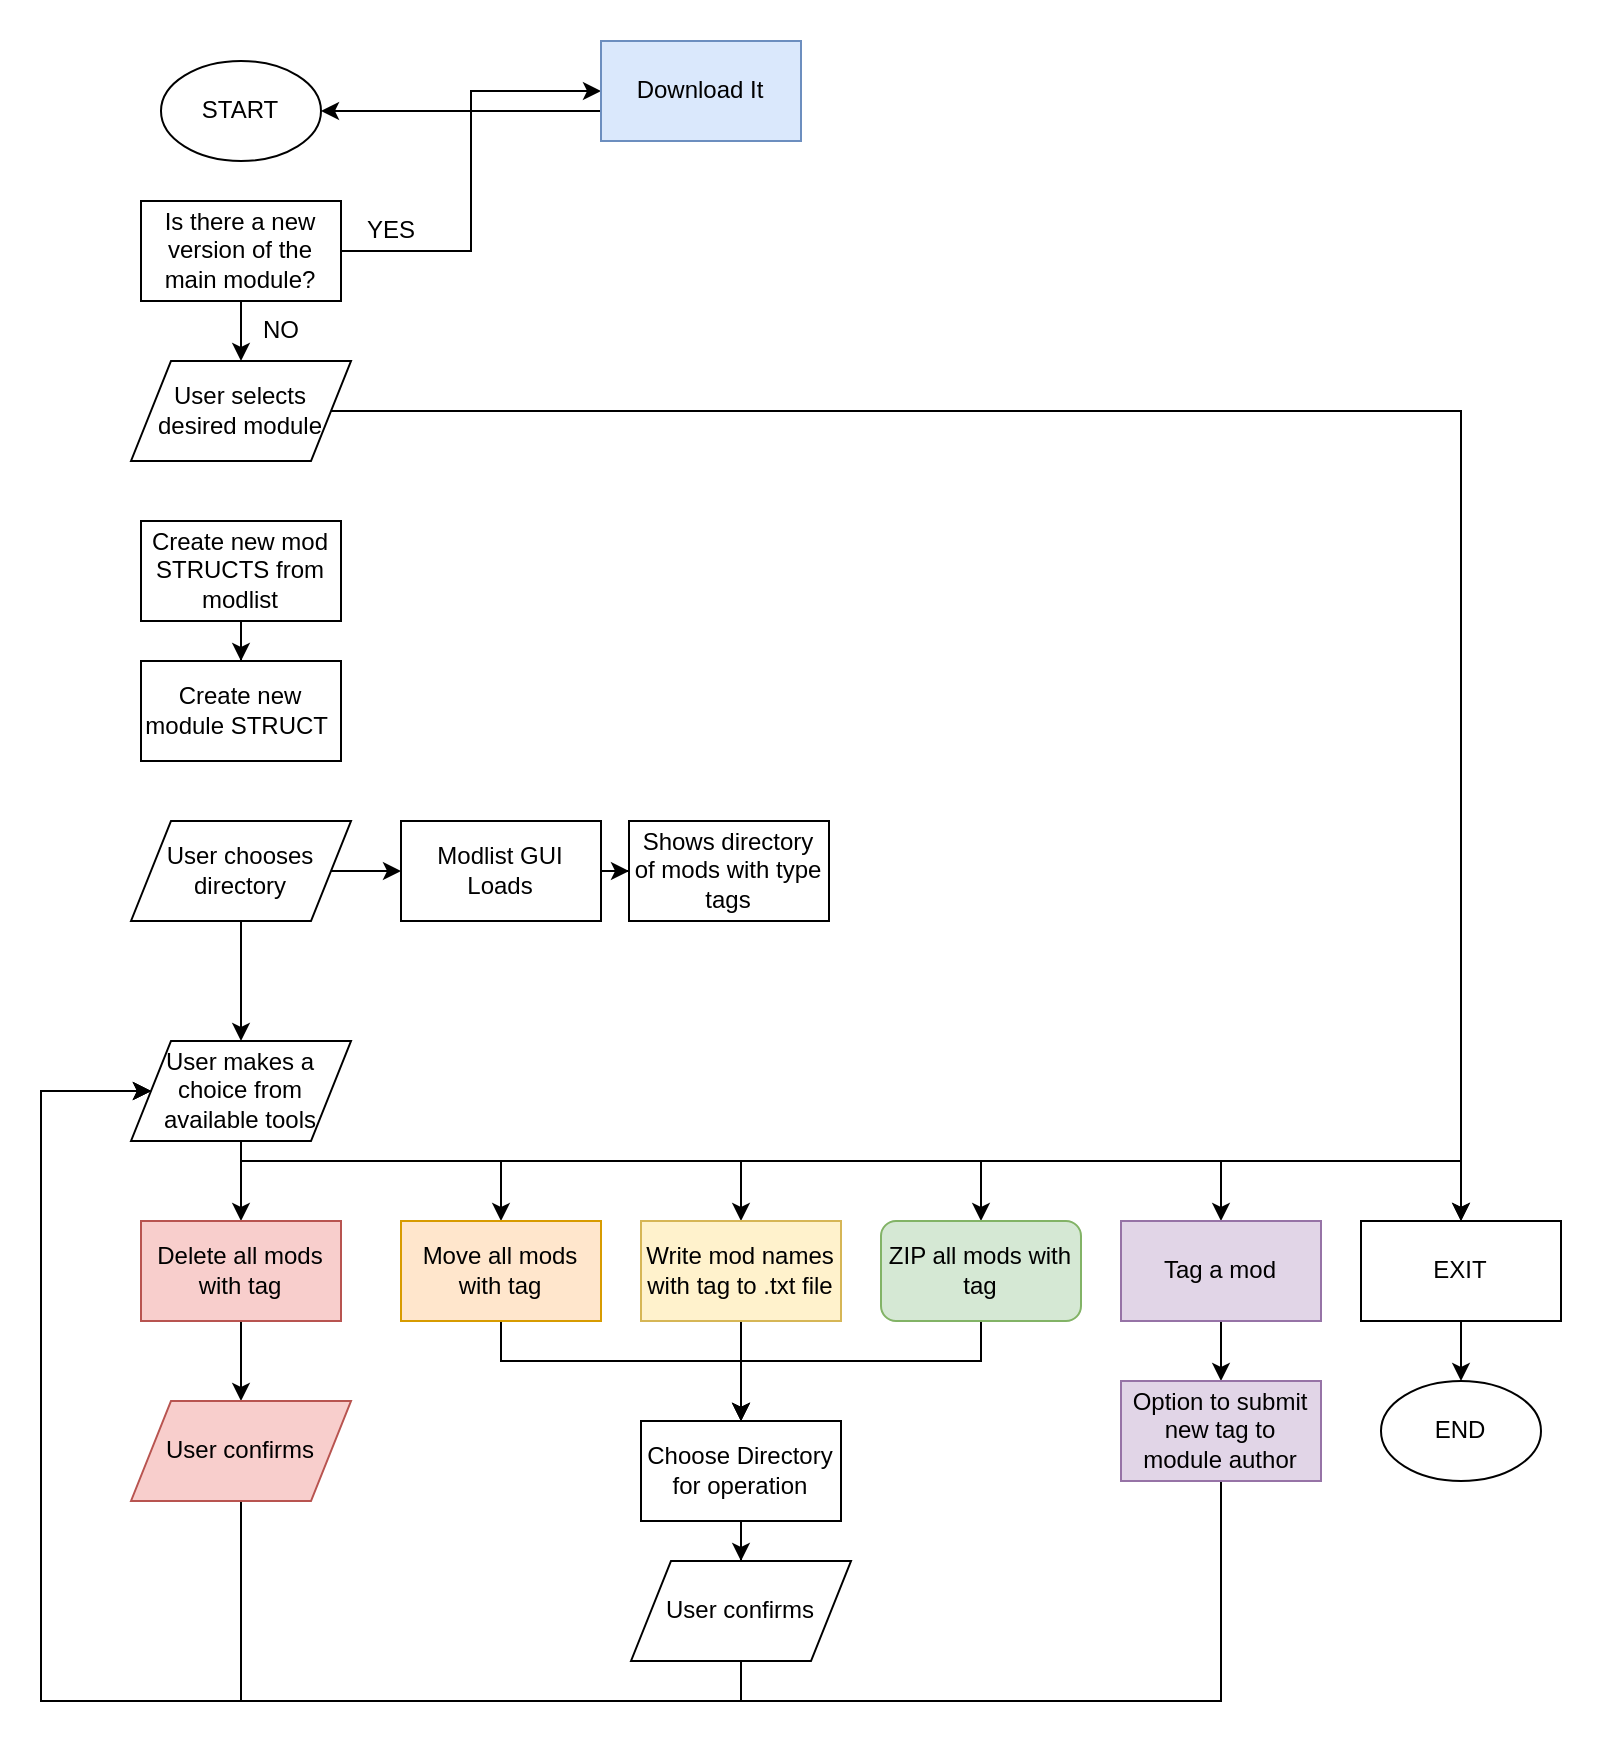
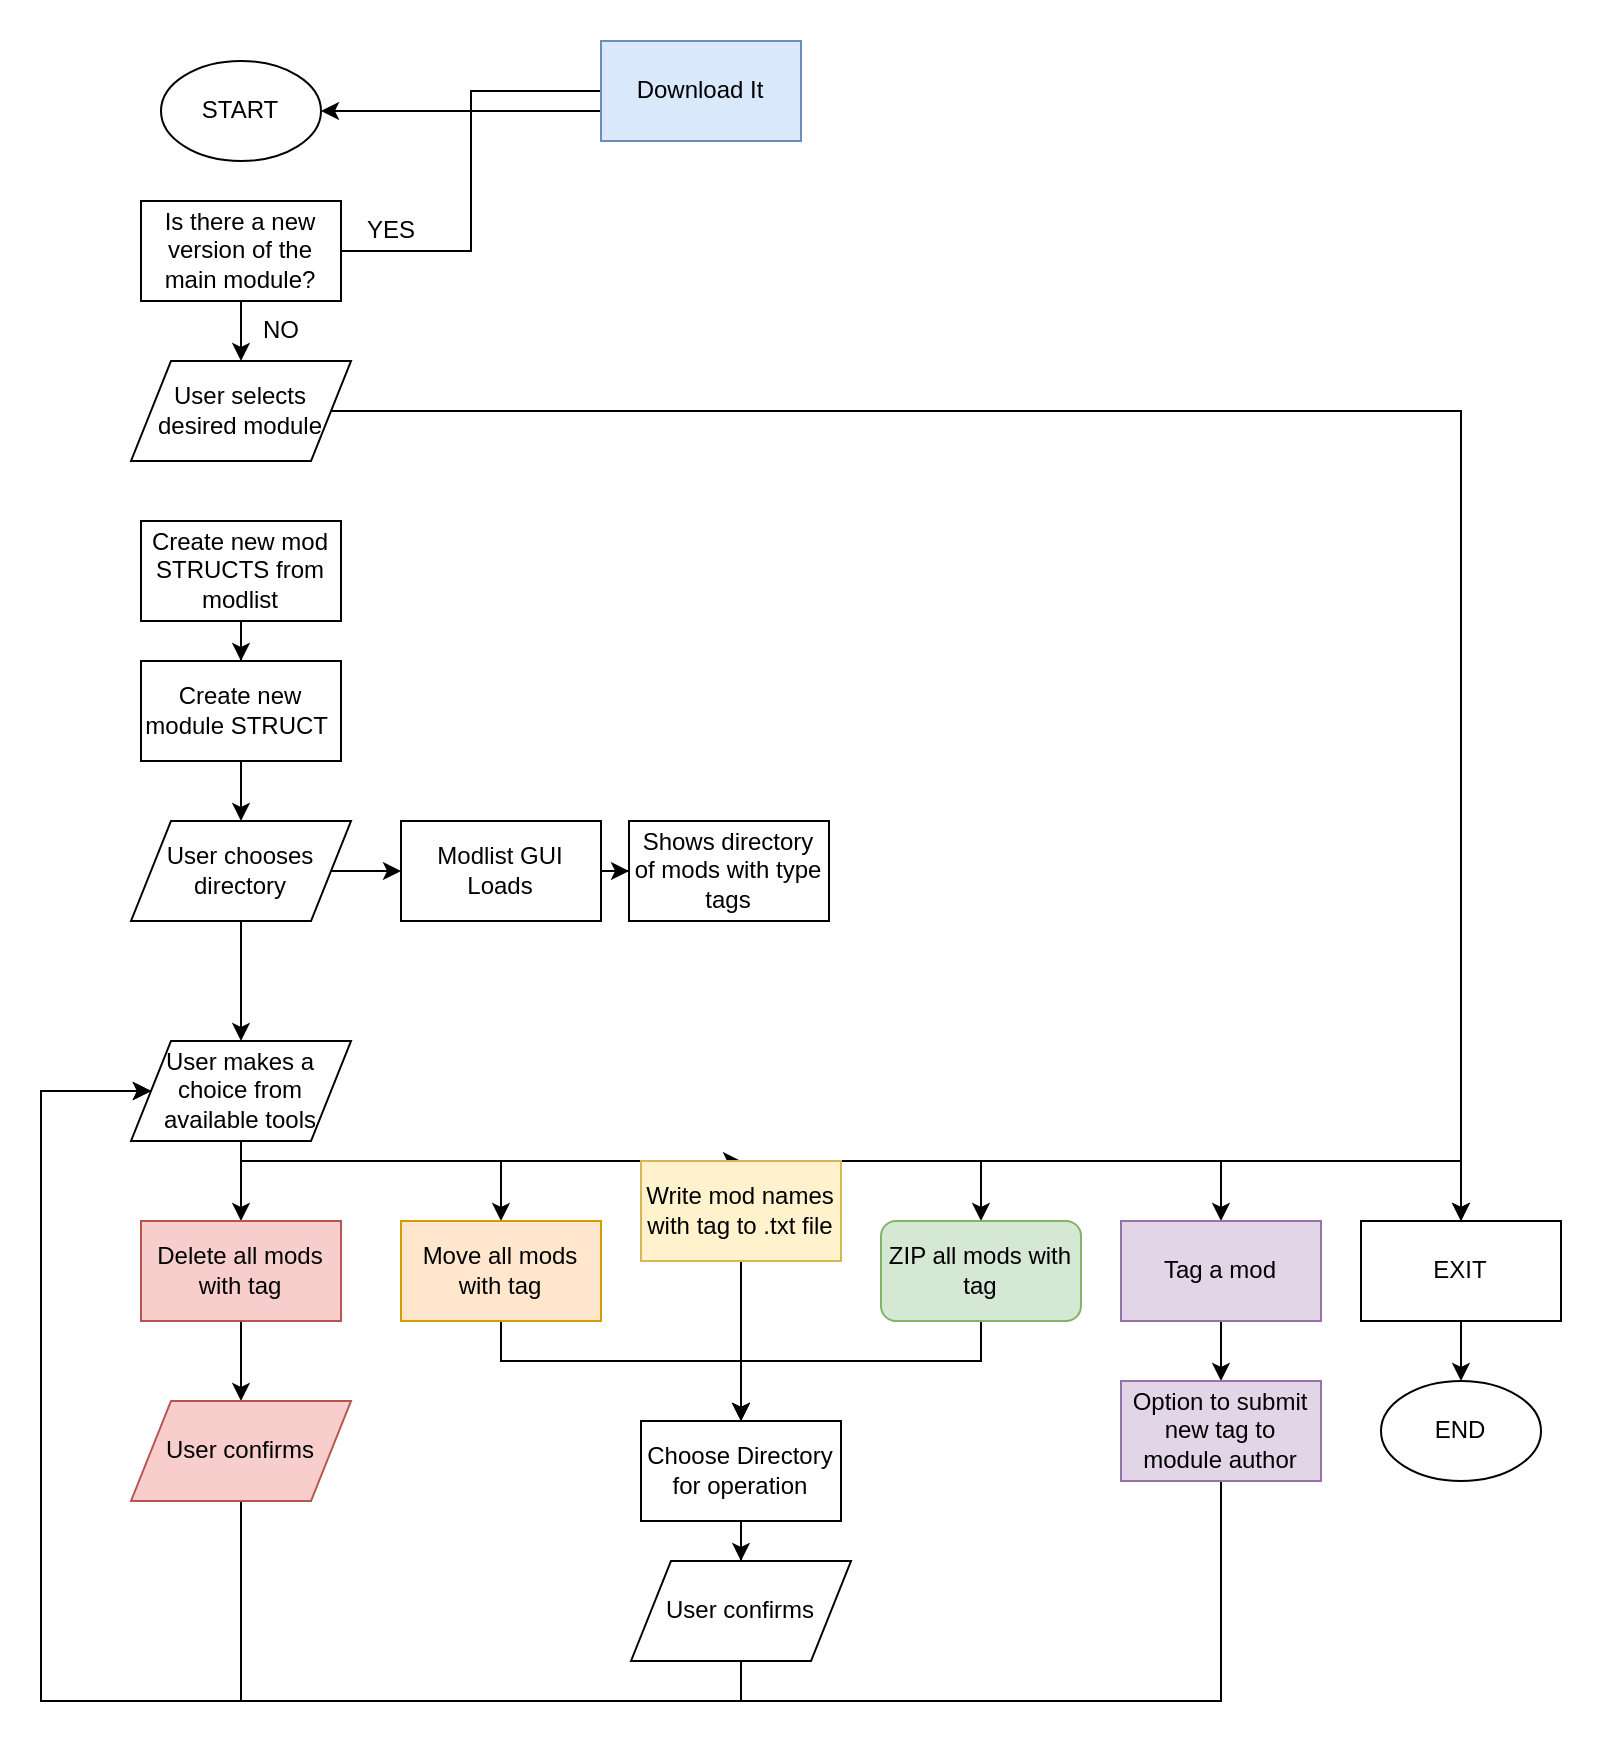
edge "Is there a new version of the main module?" -> "Download It": arrowhead classic -> none
edge "Create new module STRUCT" -> "User chooses directory": added
node "Write mod names with tag to .txt file": moved (741, 1271) -> (741, 1211)
